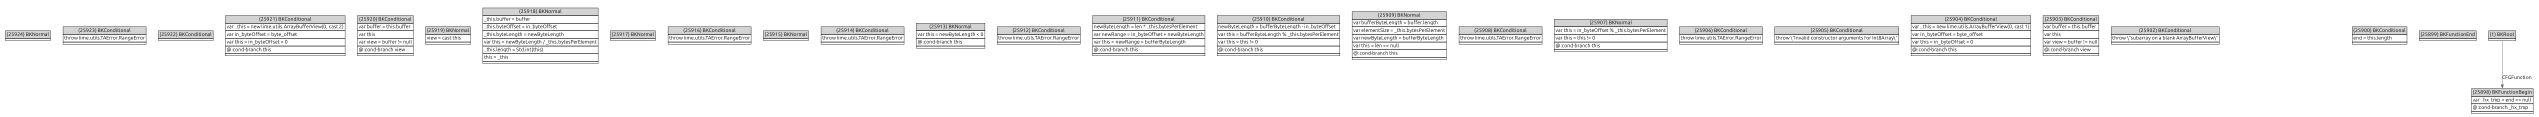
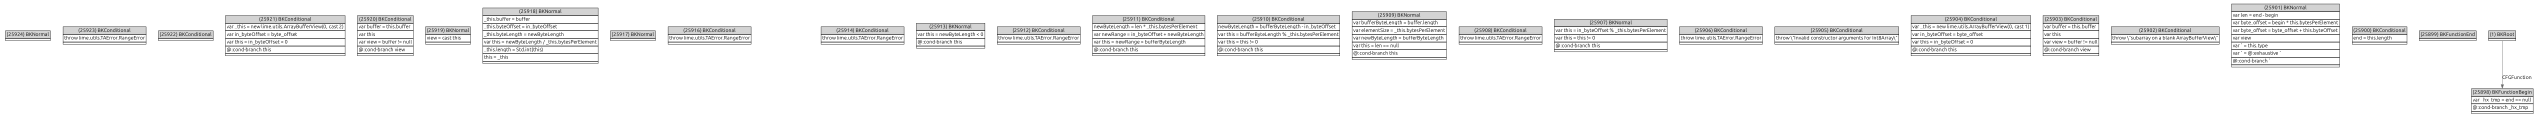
node "(25915) BKNormal": removed
node "(25901) BKNormal": added
